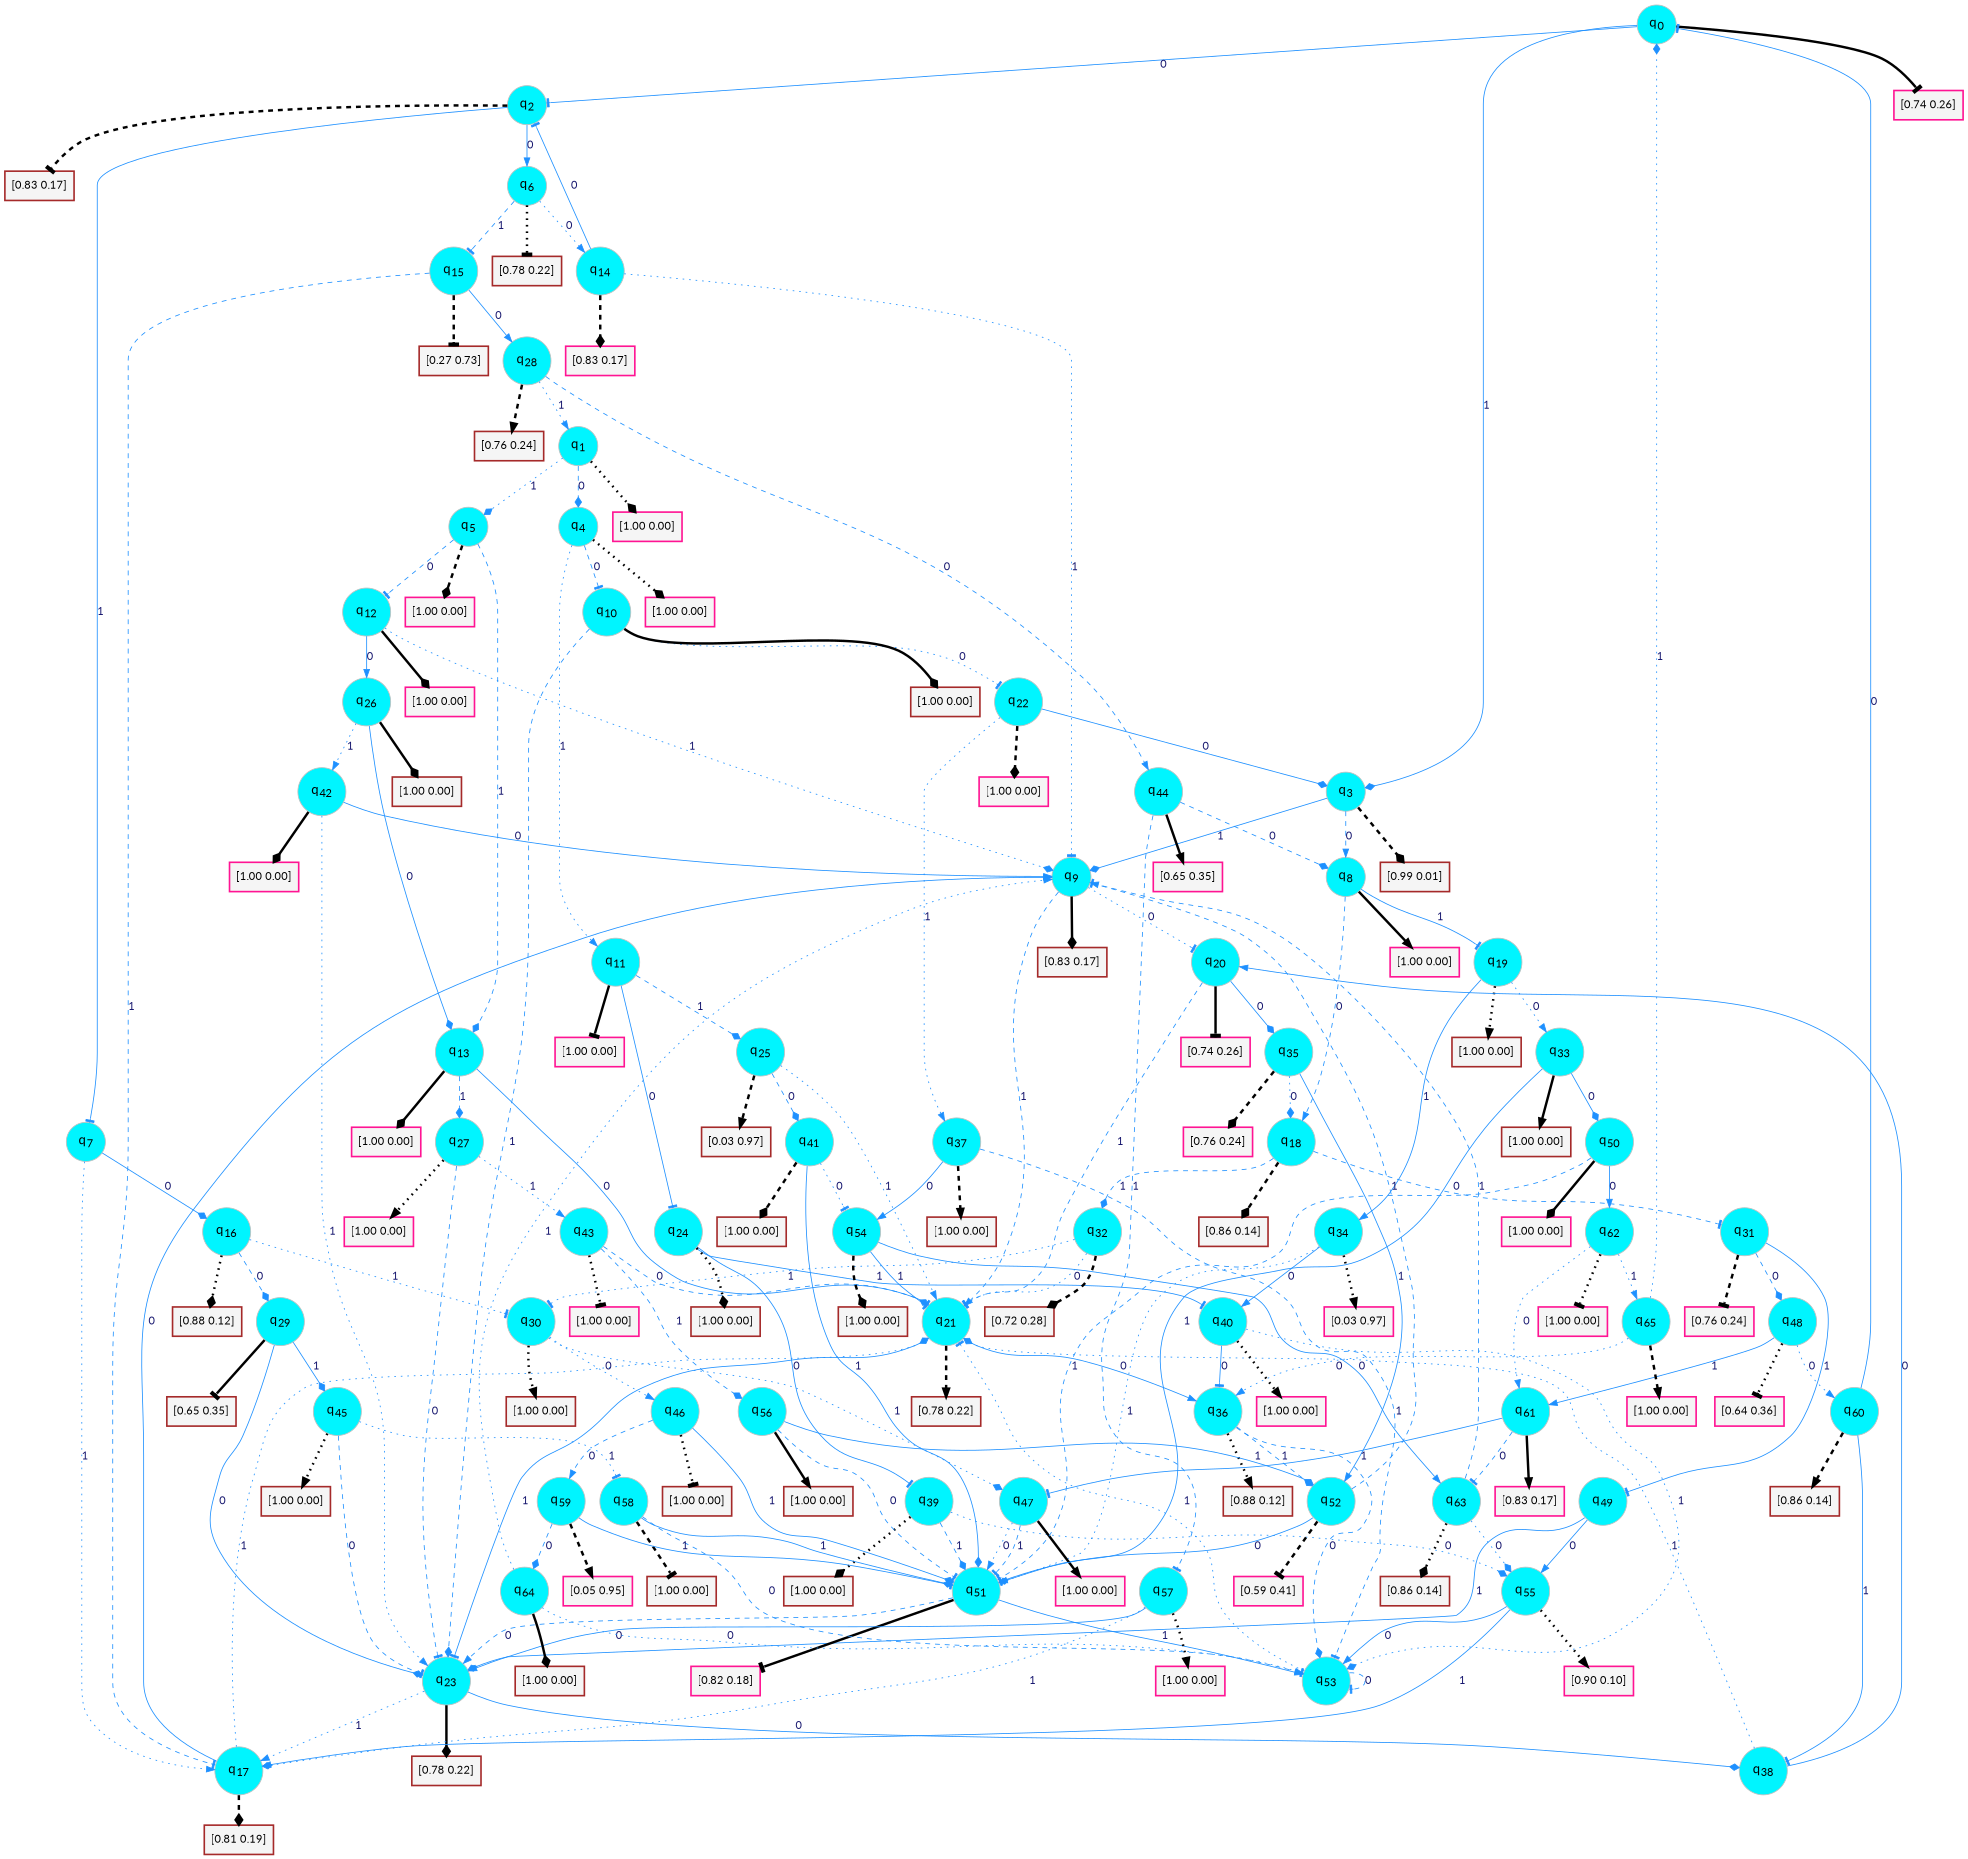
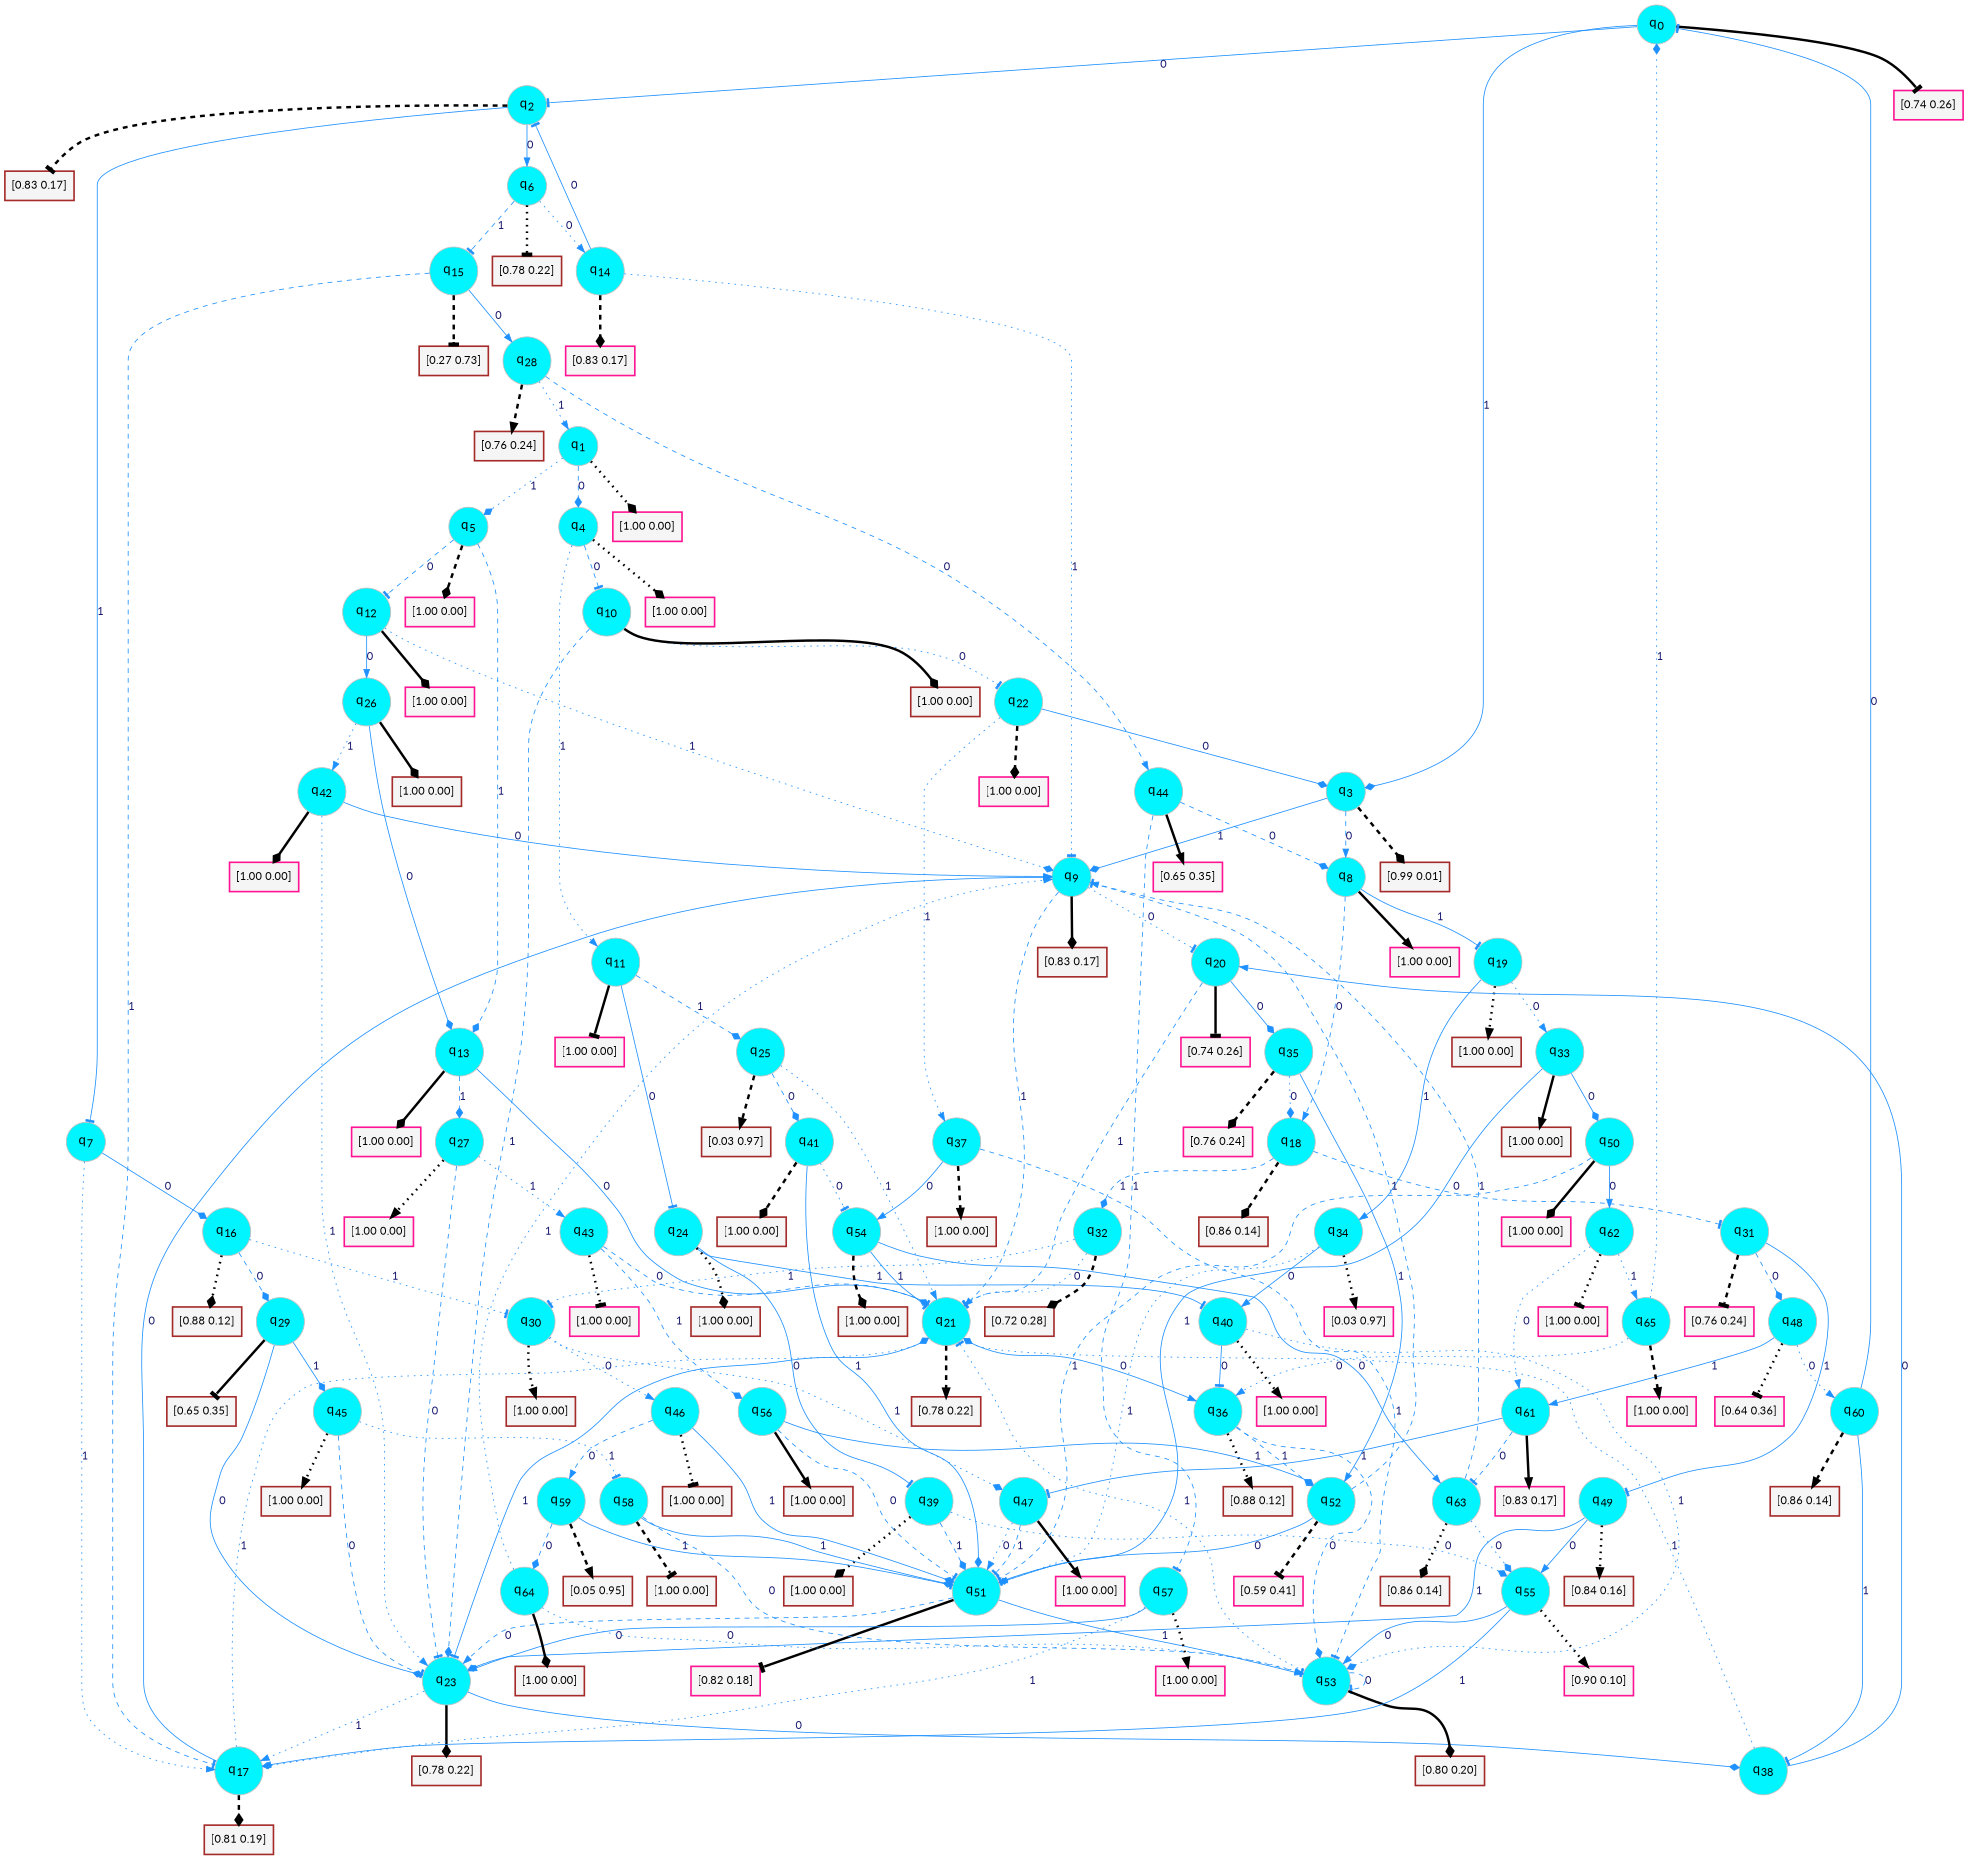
node "[0.05 0.95]": color deeppink -> brown
node "[0.84 0.16]": added
node "[0.80 0.20]": added
